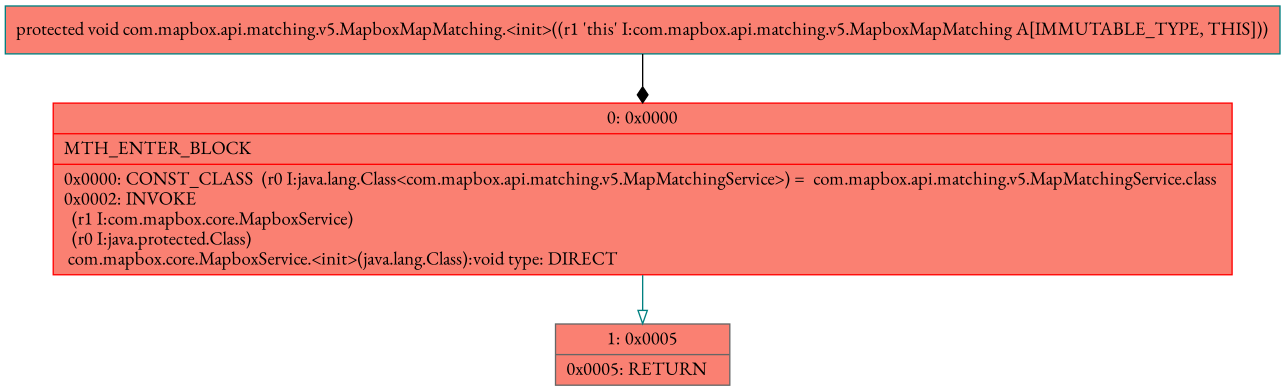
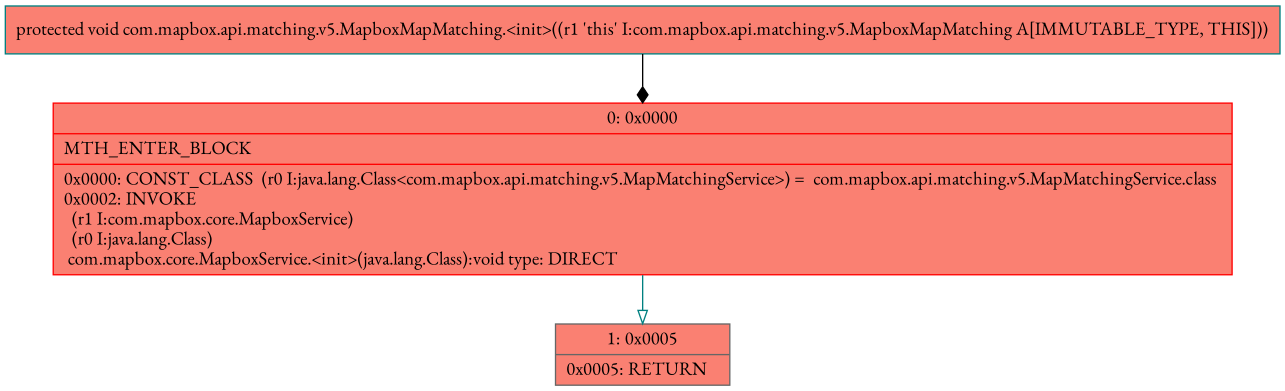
node "0: 0x0000": text "(r0 I:java.protected.Class)" -> "(r0 I:java.lang.Class)"
